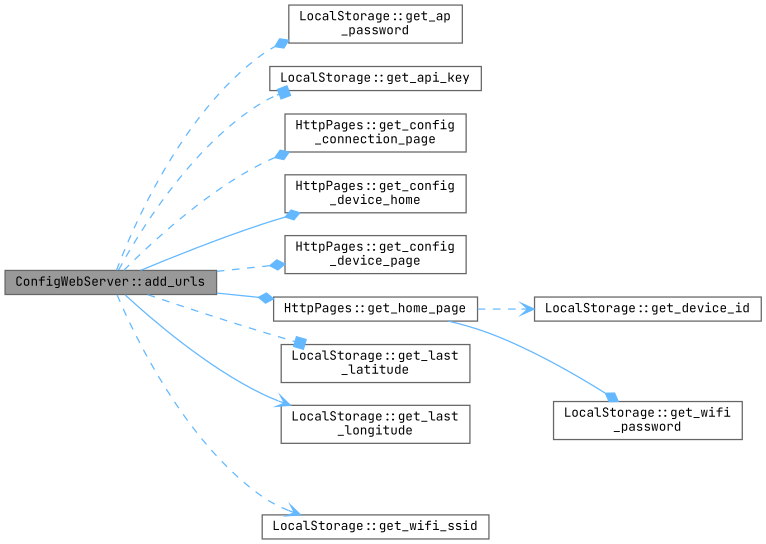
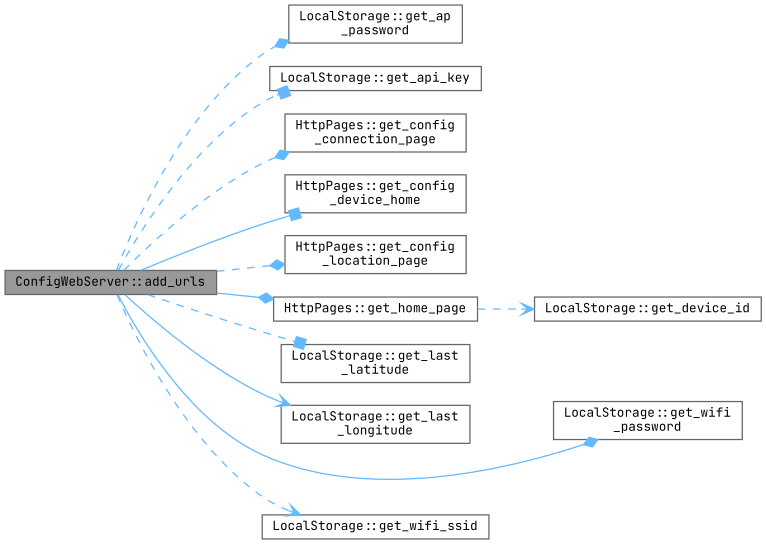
edge "ConfigWebServer::add_urls" -> "HttpPages::get_config _device_home": arrowhead diamond -> box
node "HttpPages::get_config _device_page": label "HttpPages::get_config _device_page" -> "HttpPages::get_config _location_page"
edge "HttpPages::get_home_page" -> "LocalStorage::get_wifi _password": now "ConfigWebServer::add_urls" -> "LocalStorage::get_wifi _password"
